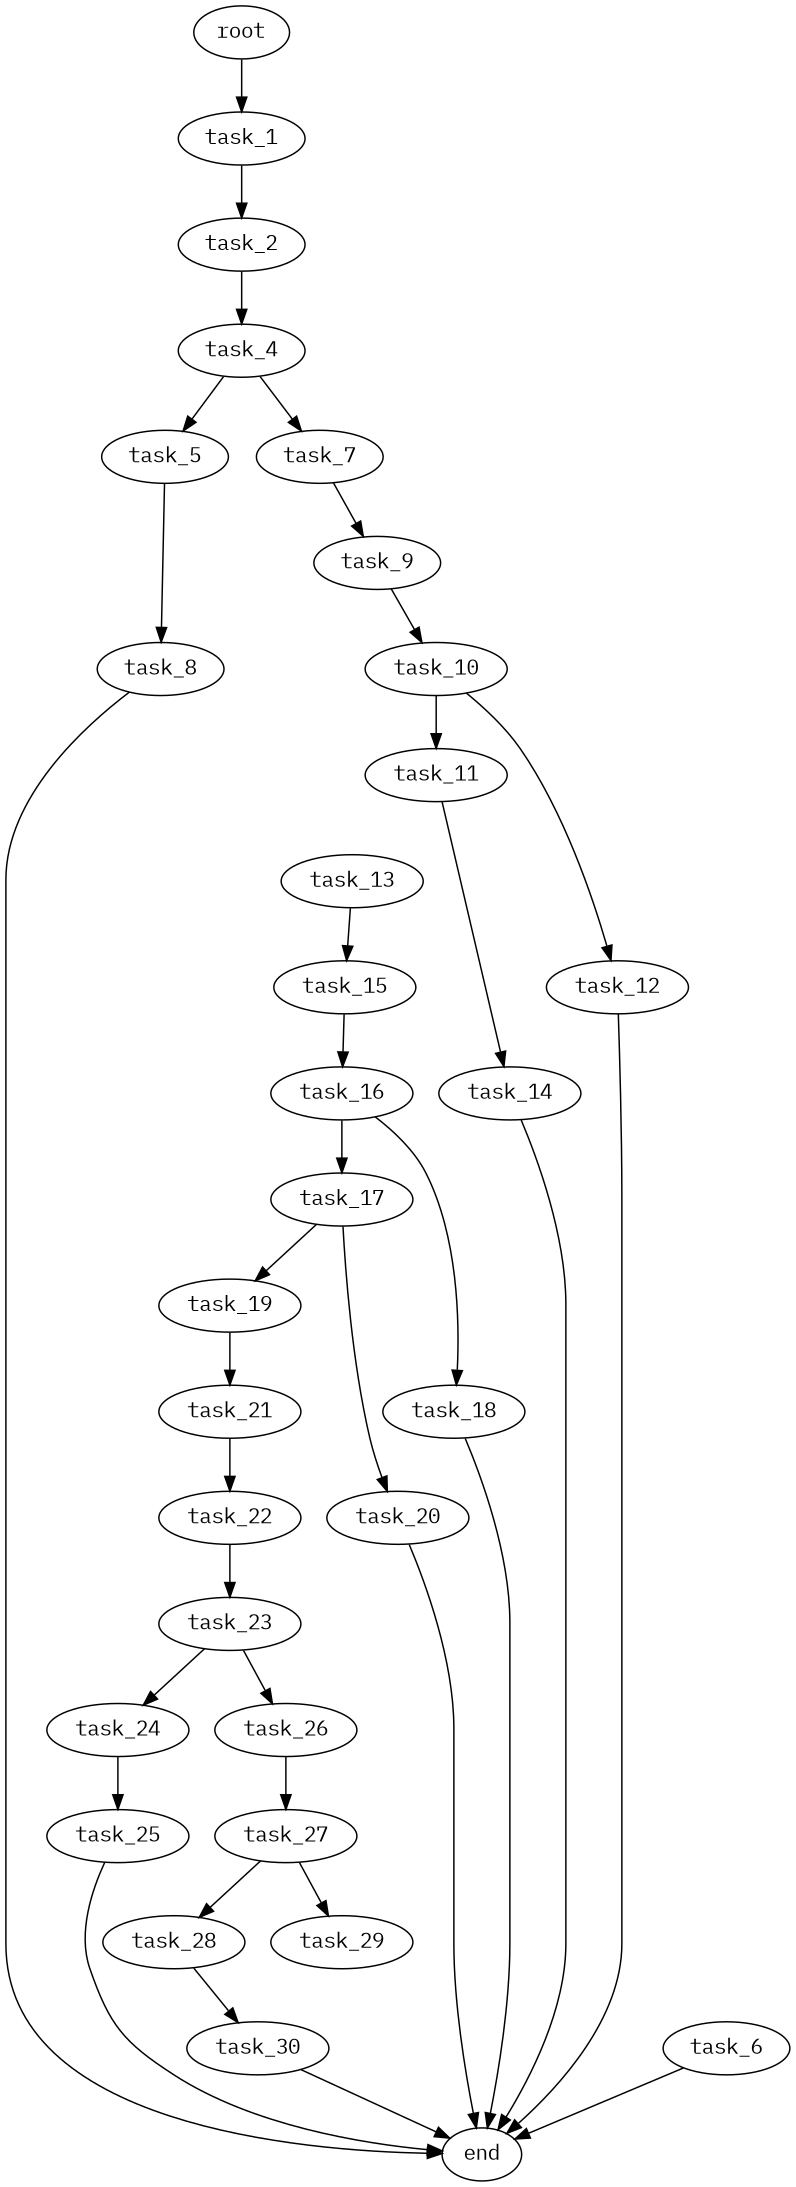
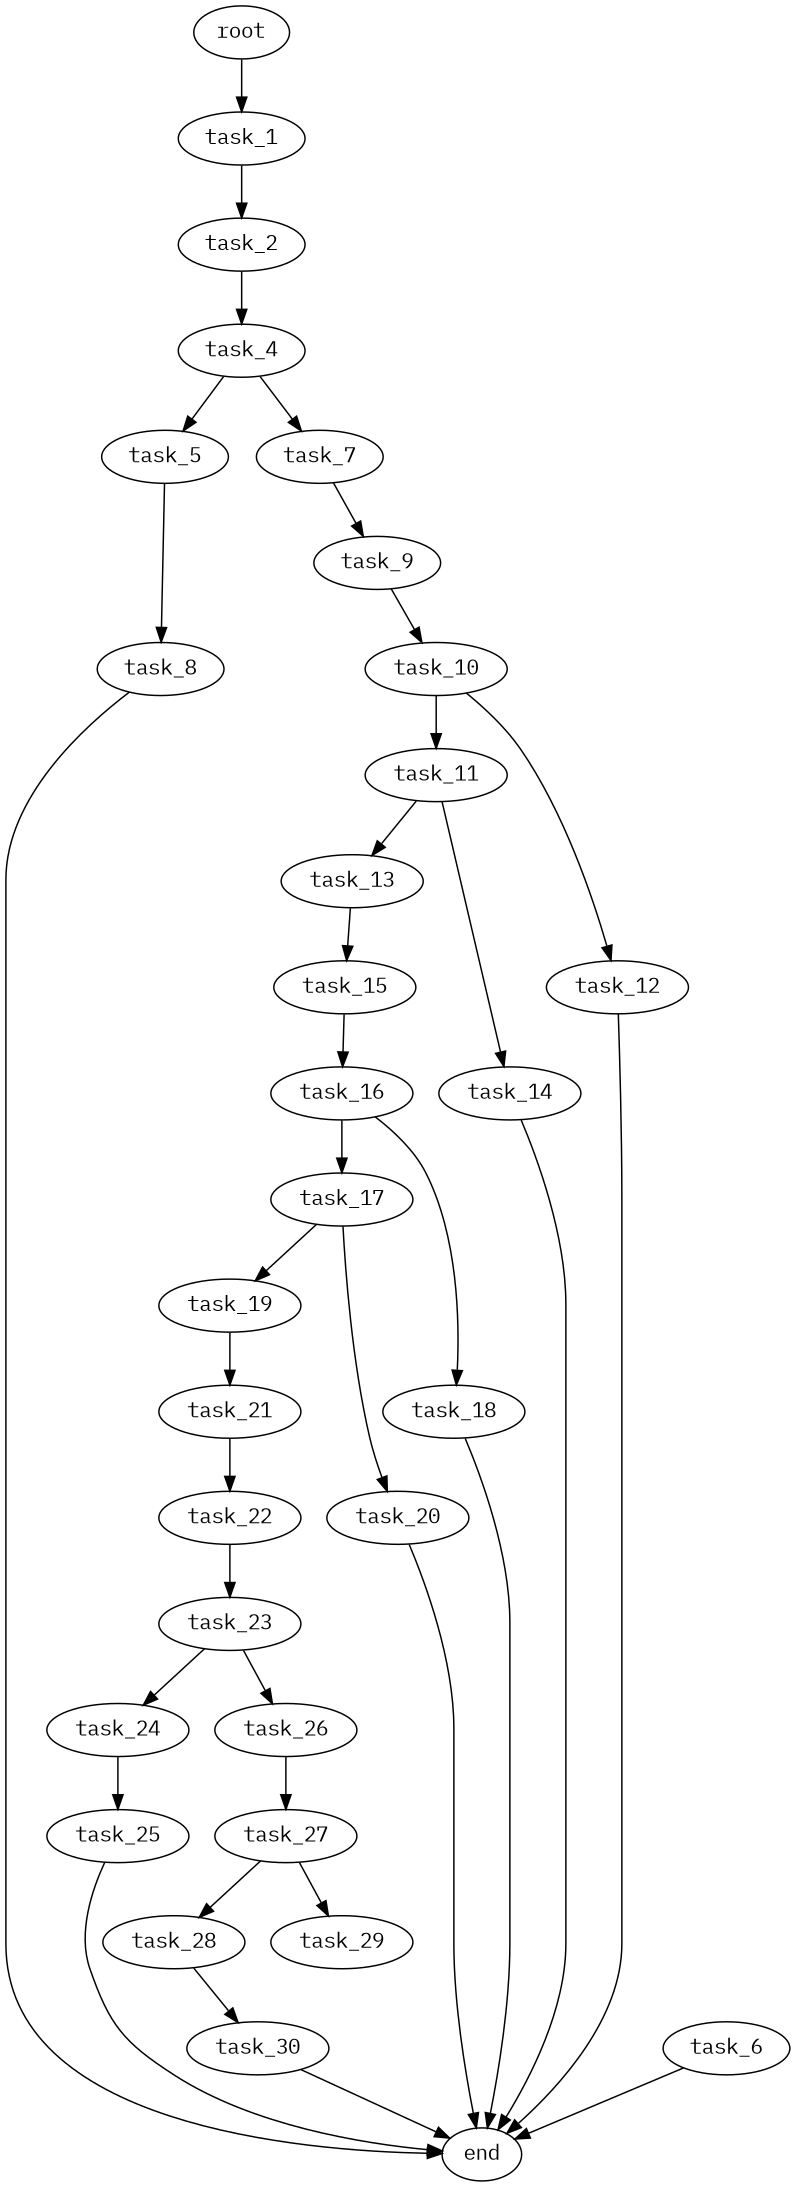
edge "task_11" -> "task_13": added
